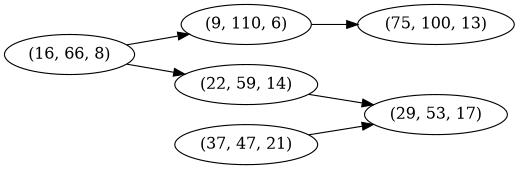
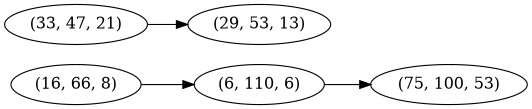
node "(9, 110, 6)": label "(9, 110, 6)" -> "(6, 110, 6)"
node "(75, 100, 13)": label "(75, 100, 13)" -> "(75, 100, 53)"
node "(22, 59, 14)": removed
node "(29, 53, 17)": label "(29, 53, 17)" -> "(29, 53, 13)"
node "(37, 47, 21)": label "(37, 47, 21)" -> "(33, 47, 21)"
